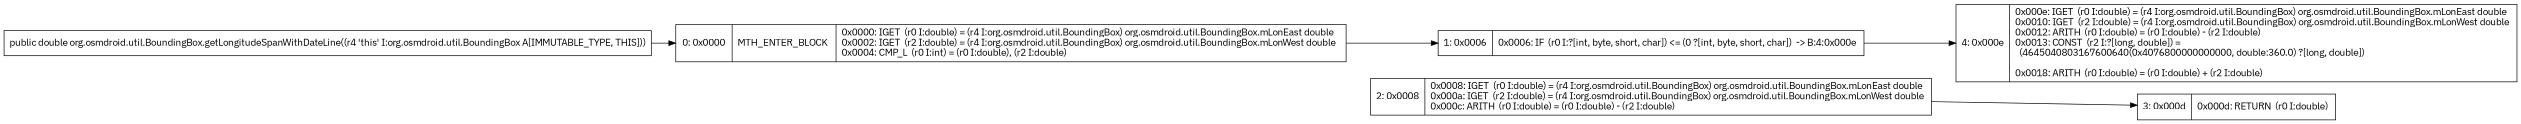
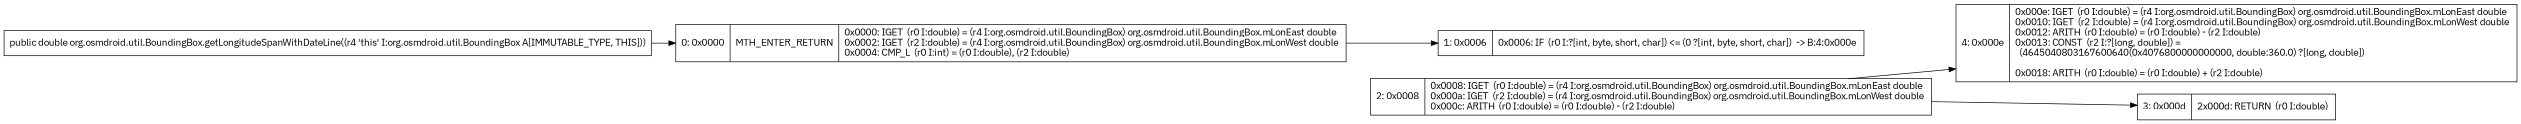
node "0: 0x0000": text "MTH_ENTER_BLOCK" -> "MTH_ENTER_RETURN"
edge "1: 0x0006" -> "4: 0x000e": now "2: 0x0008" -> "4: 0x000e"
node "3: 0x000d": text "0x000d: RETURN  (r0 I:double)" -> "2x000d: RETURN  (r0 I:double)"
